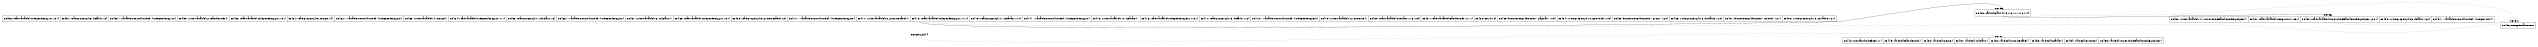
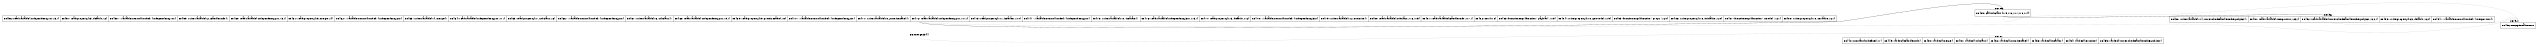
node "BB_entry2344": label "BB_entry2344" -> "BB_merge2344"
